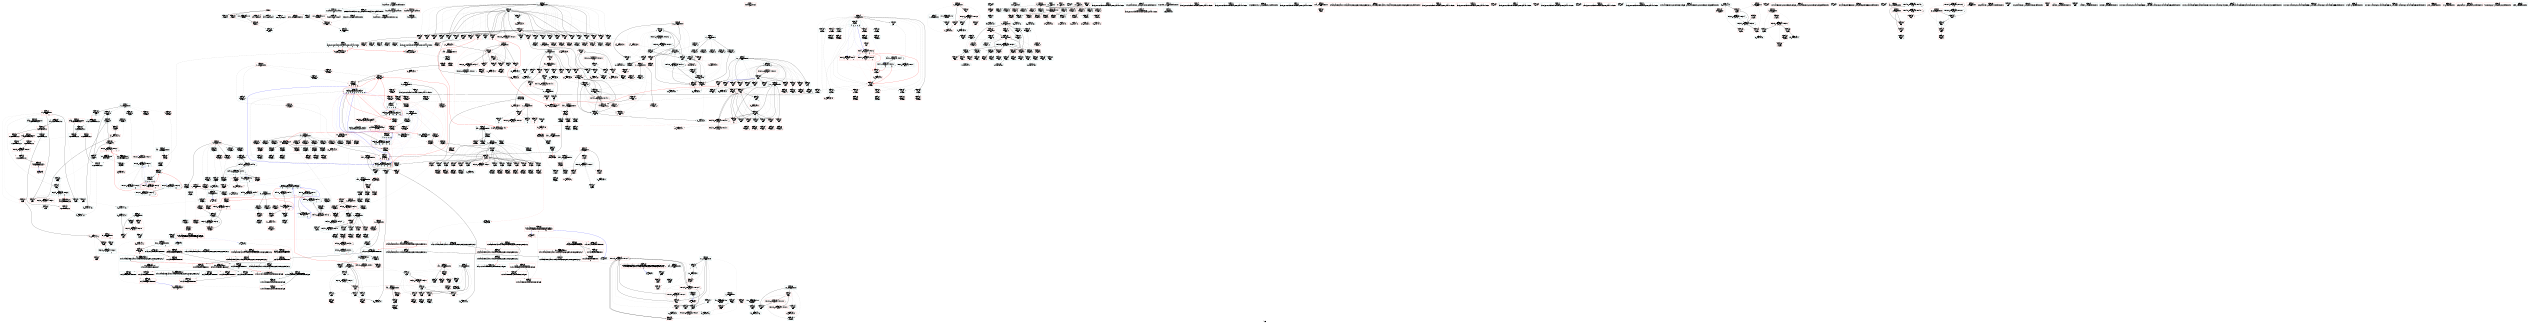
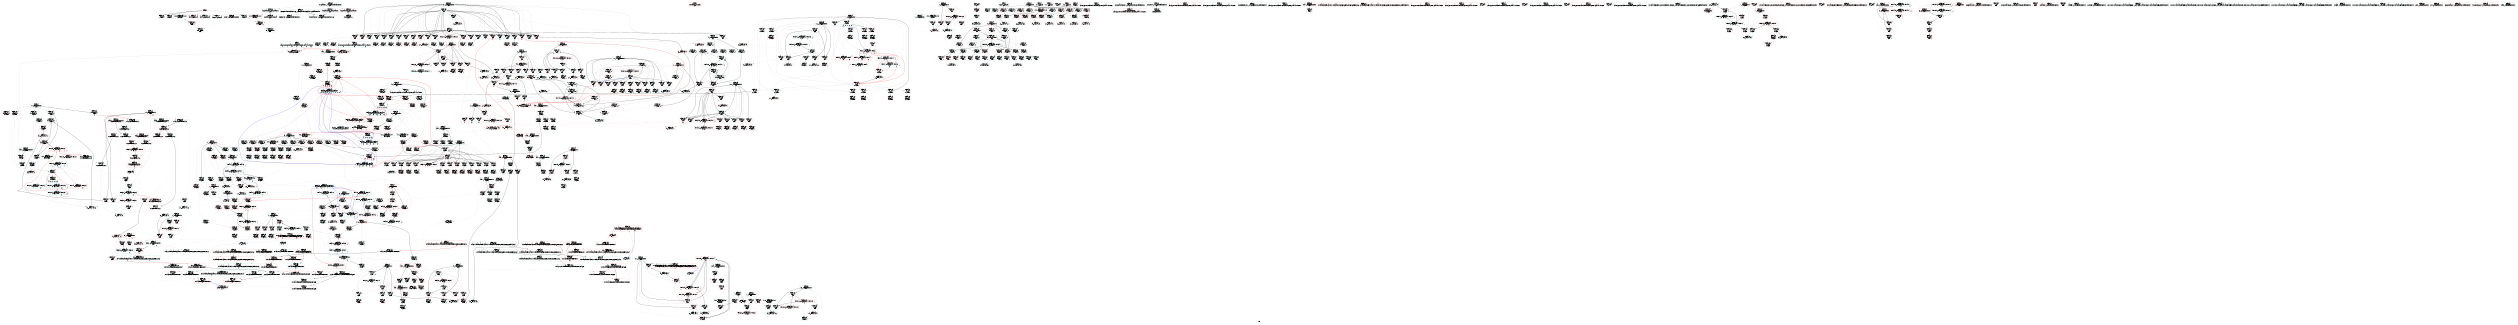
node "NodeID: 290": added
